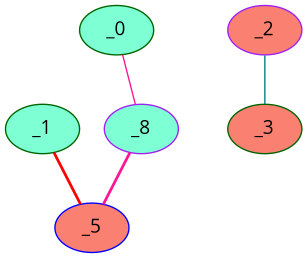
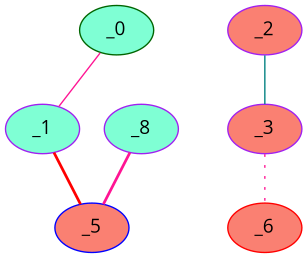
edge "_0" -- "_8": now "_0" -- "_1"
node "_1": color darkgreen -> purple
node "_3": color darkgreen -> purple
node "_6": added
